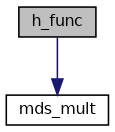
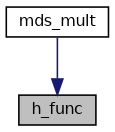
edge "h_func" -> "mds_mult": reversed
